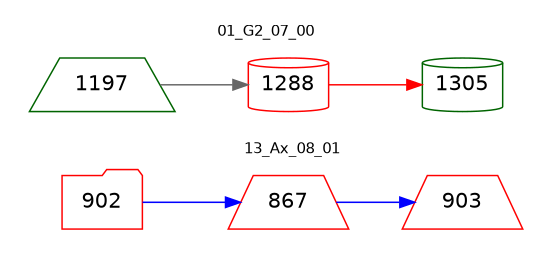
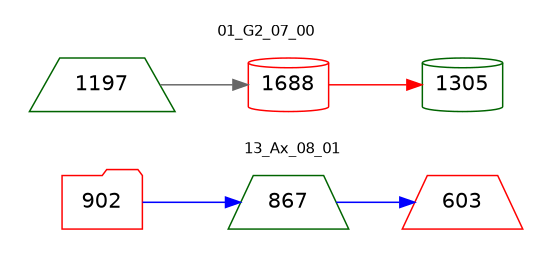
node "1288": label "1288" -> "1688"
node "867": color red -> darkgreen
node "903": label "903" -> "603"
